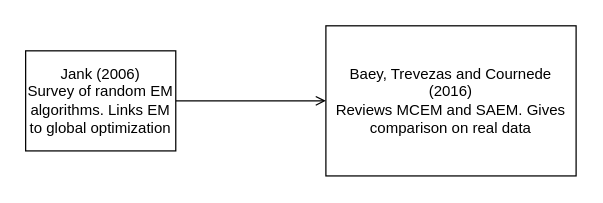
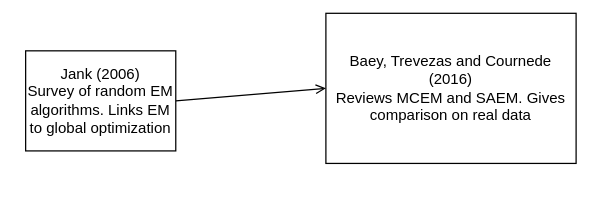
node "Baey, Trevezas and Cournede (2016) Reviews MCEM and SAEM. Gives comparison on real data": moved (451, 101) -> (451, 88)
